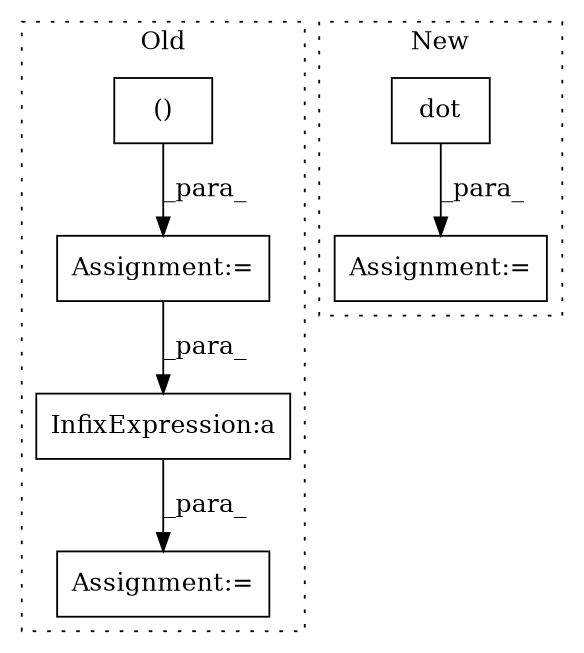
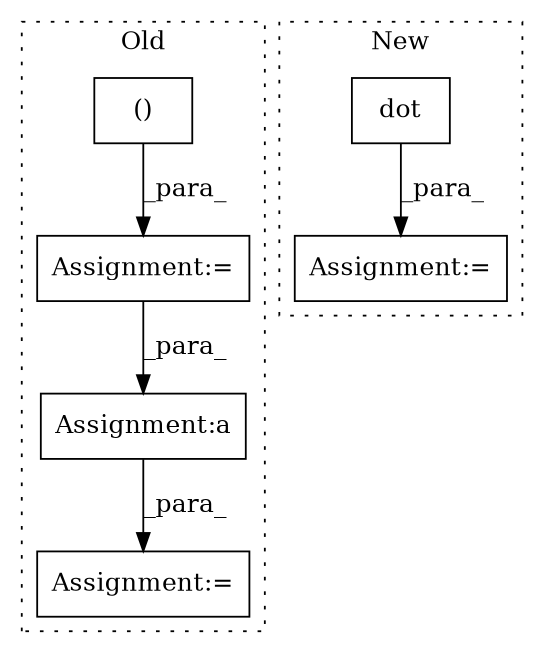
node "InfixExpression:a": label "InfixExpression:a" -> "Assignment:a"
